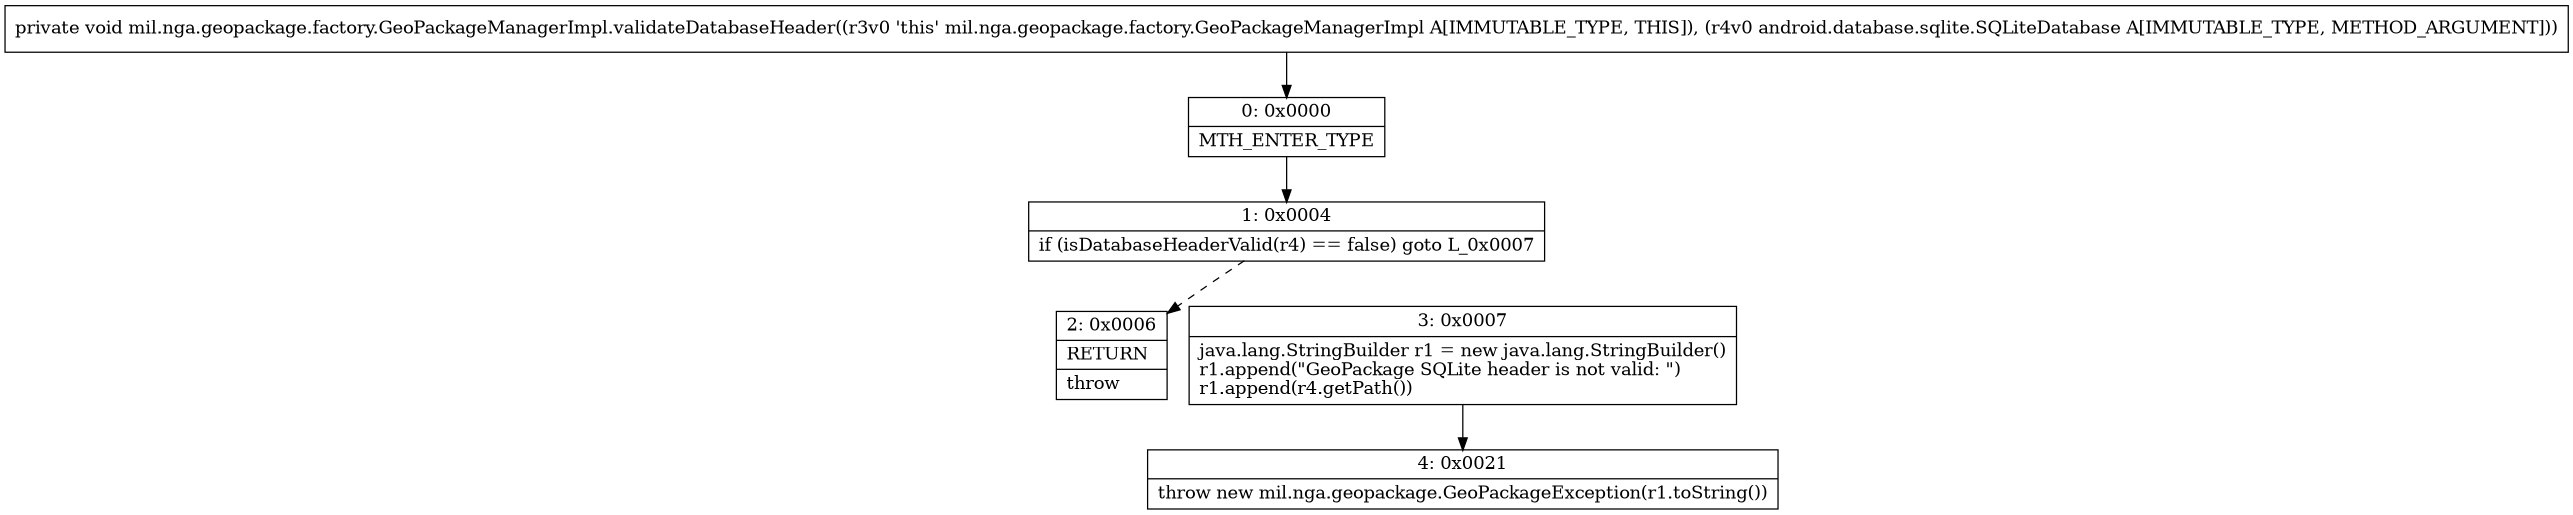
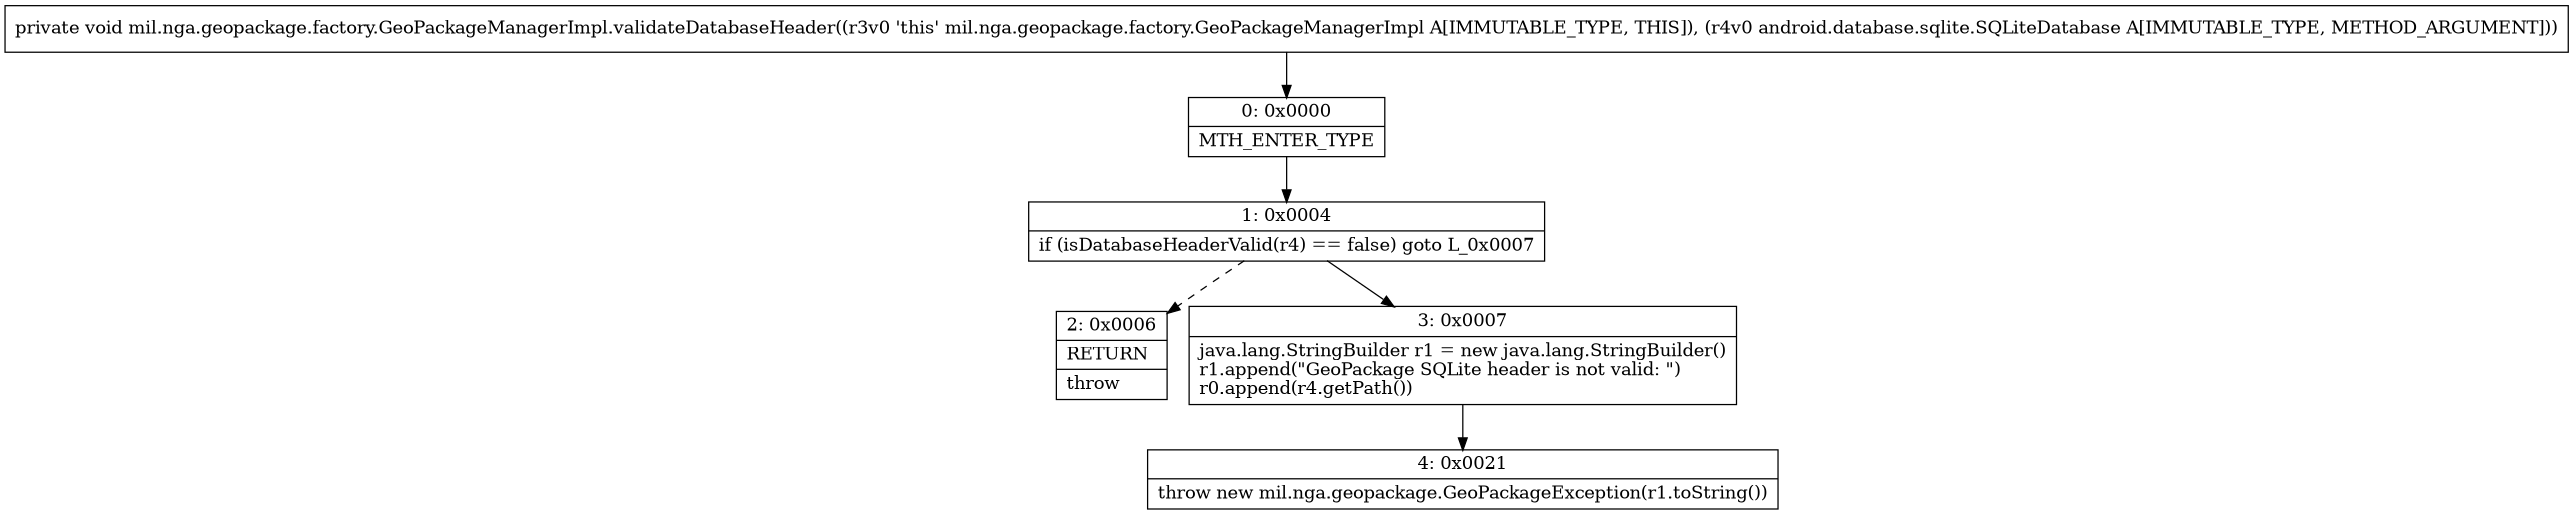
edge "1: 0x0004" -> "3: 0x0007": added
node "3: 0x0007": text "r1.append(r4.getPath())" -> "r0.append(r4.getPath())"
